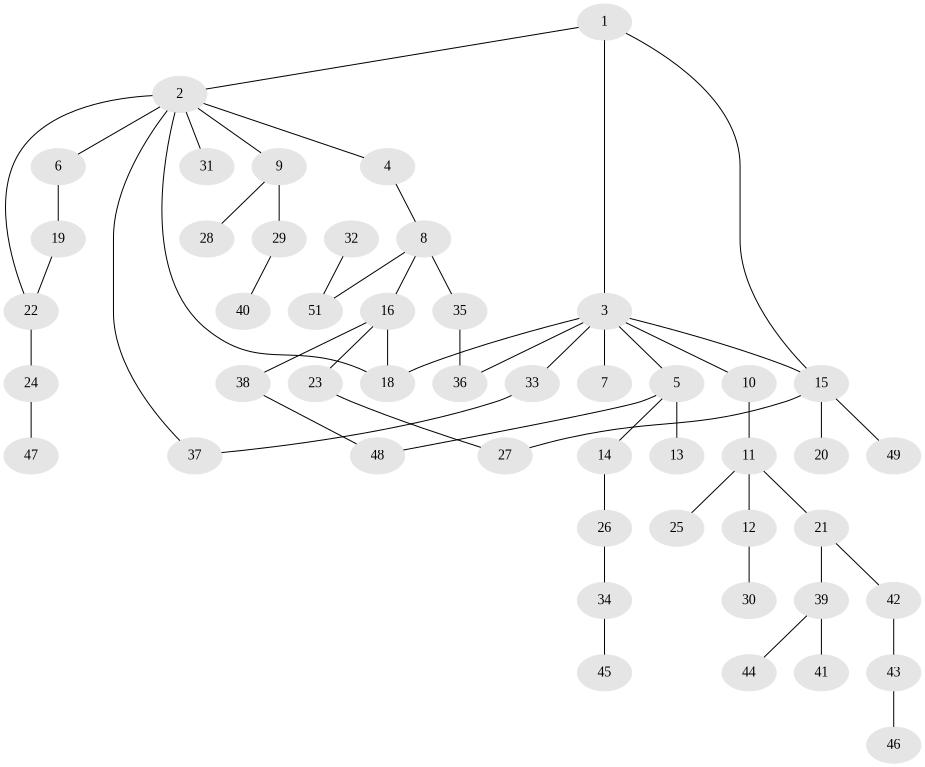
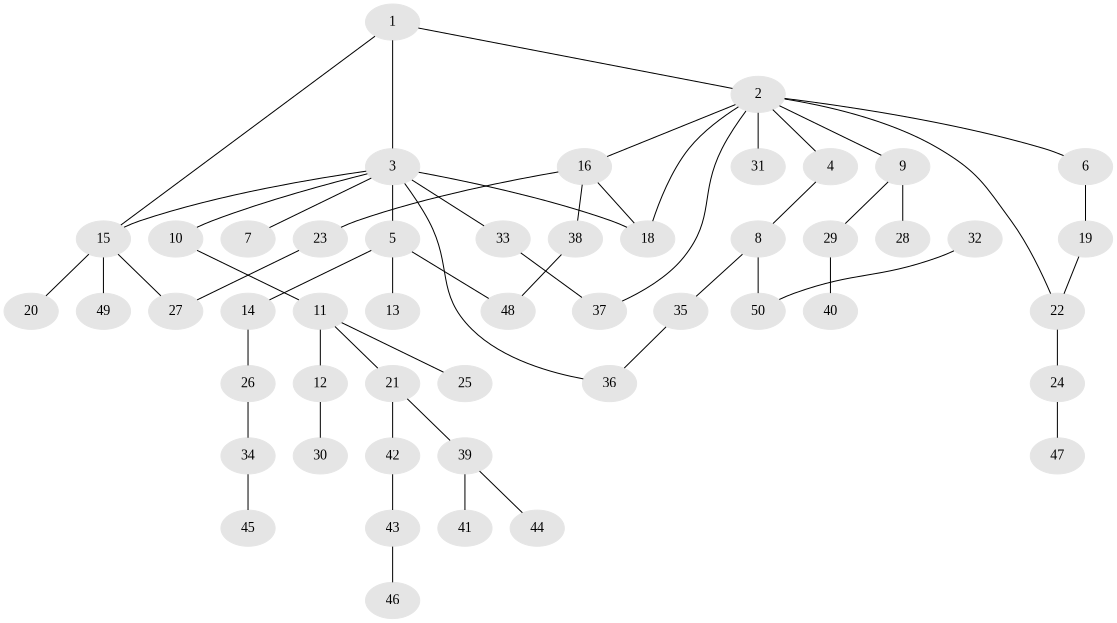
edge "8" -- "16": now "2" -- "16"
node "51": label "51" -> "50"
